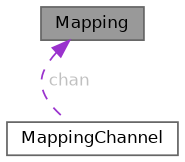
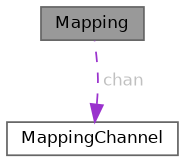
edge "MappingChannel" -> "Mapping": reversed
